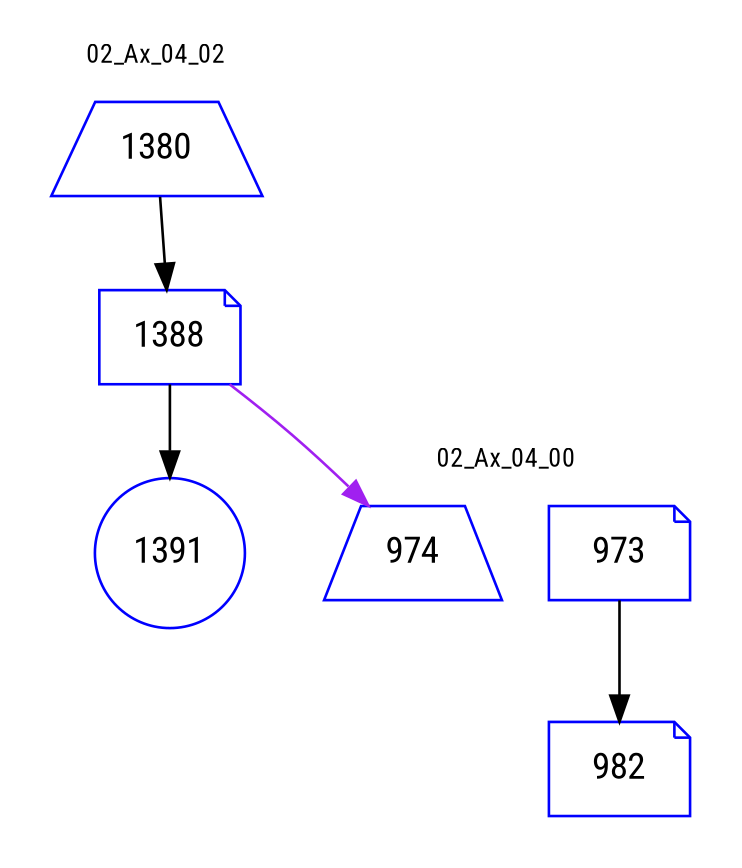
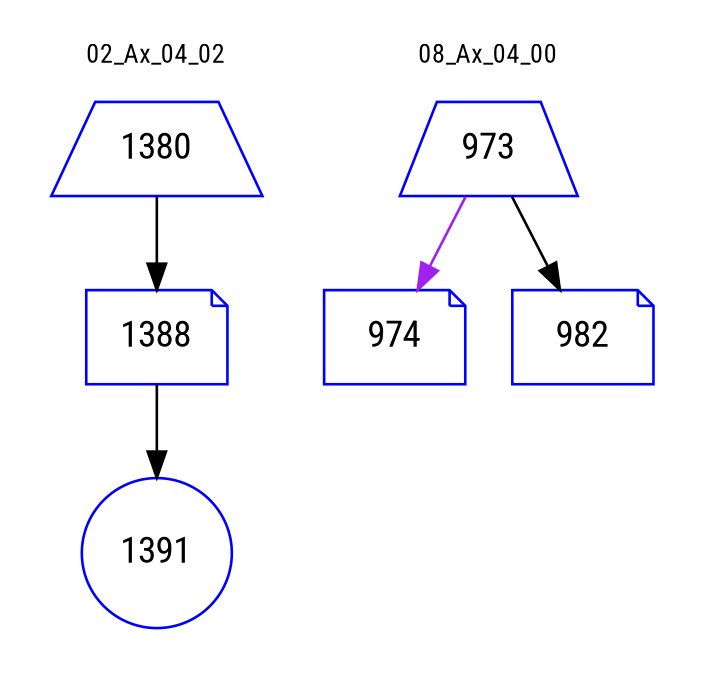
edge "1388" -> "974": now "973" -> "974"
cluster "02_Ax_04_00": label "02_Ax_04_00" -> "08_Ax_04_00"
node "974": shape trapezium -> note
node "973": shape note -> trapezium
